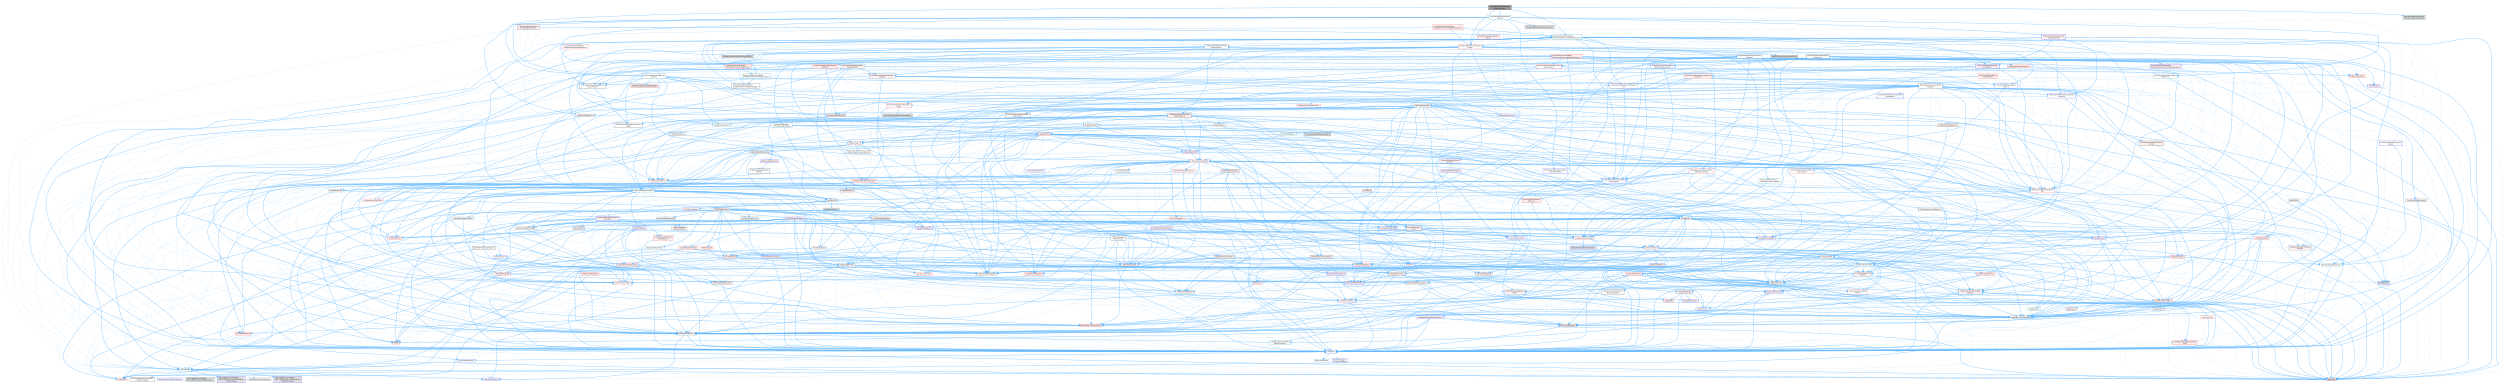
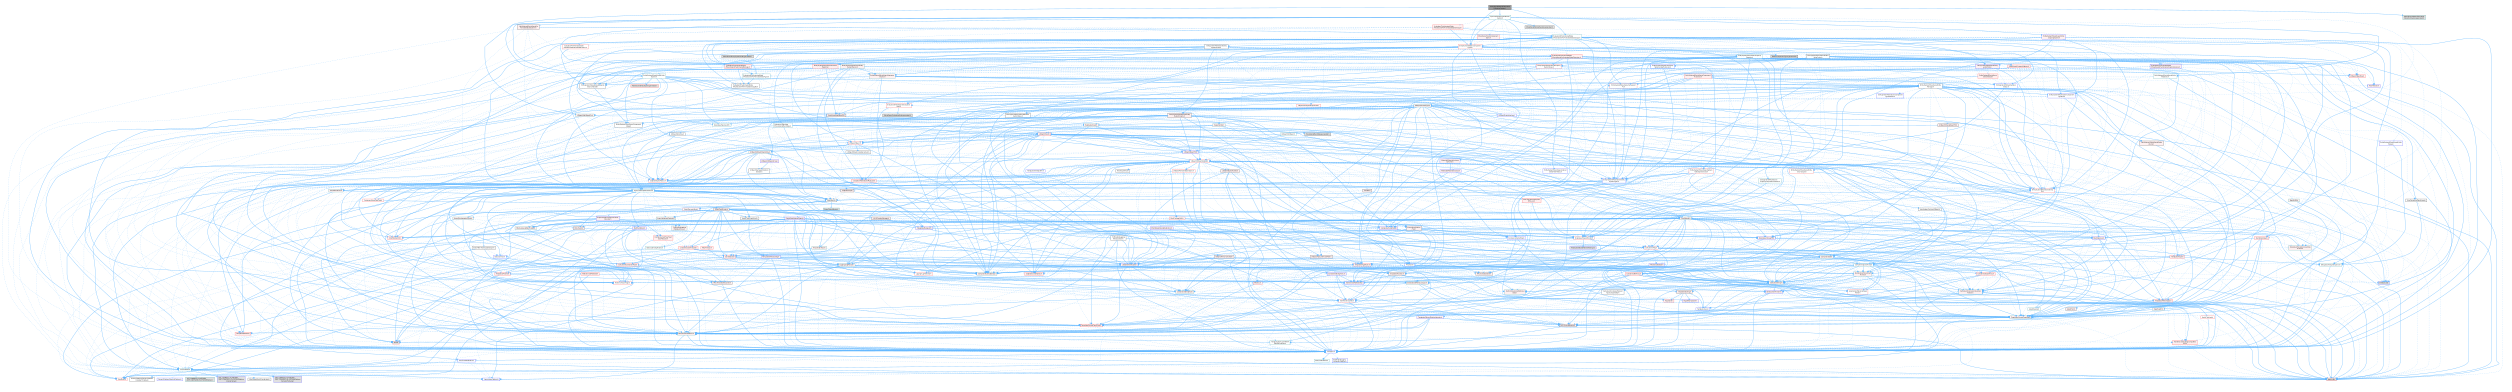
edge "EntitySystem/MovieSceneSystem TaskDependencies.h" -> "initializer_list": style bold -> dashed
